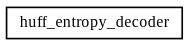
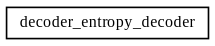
node "huff_entropy_decoder": label "huff_entropy_decoder" -> "decoder_entropy_decoder"
